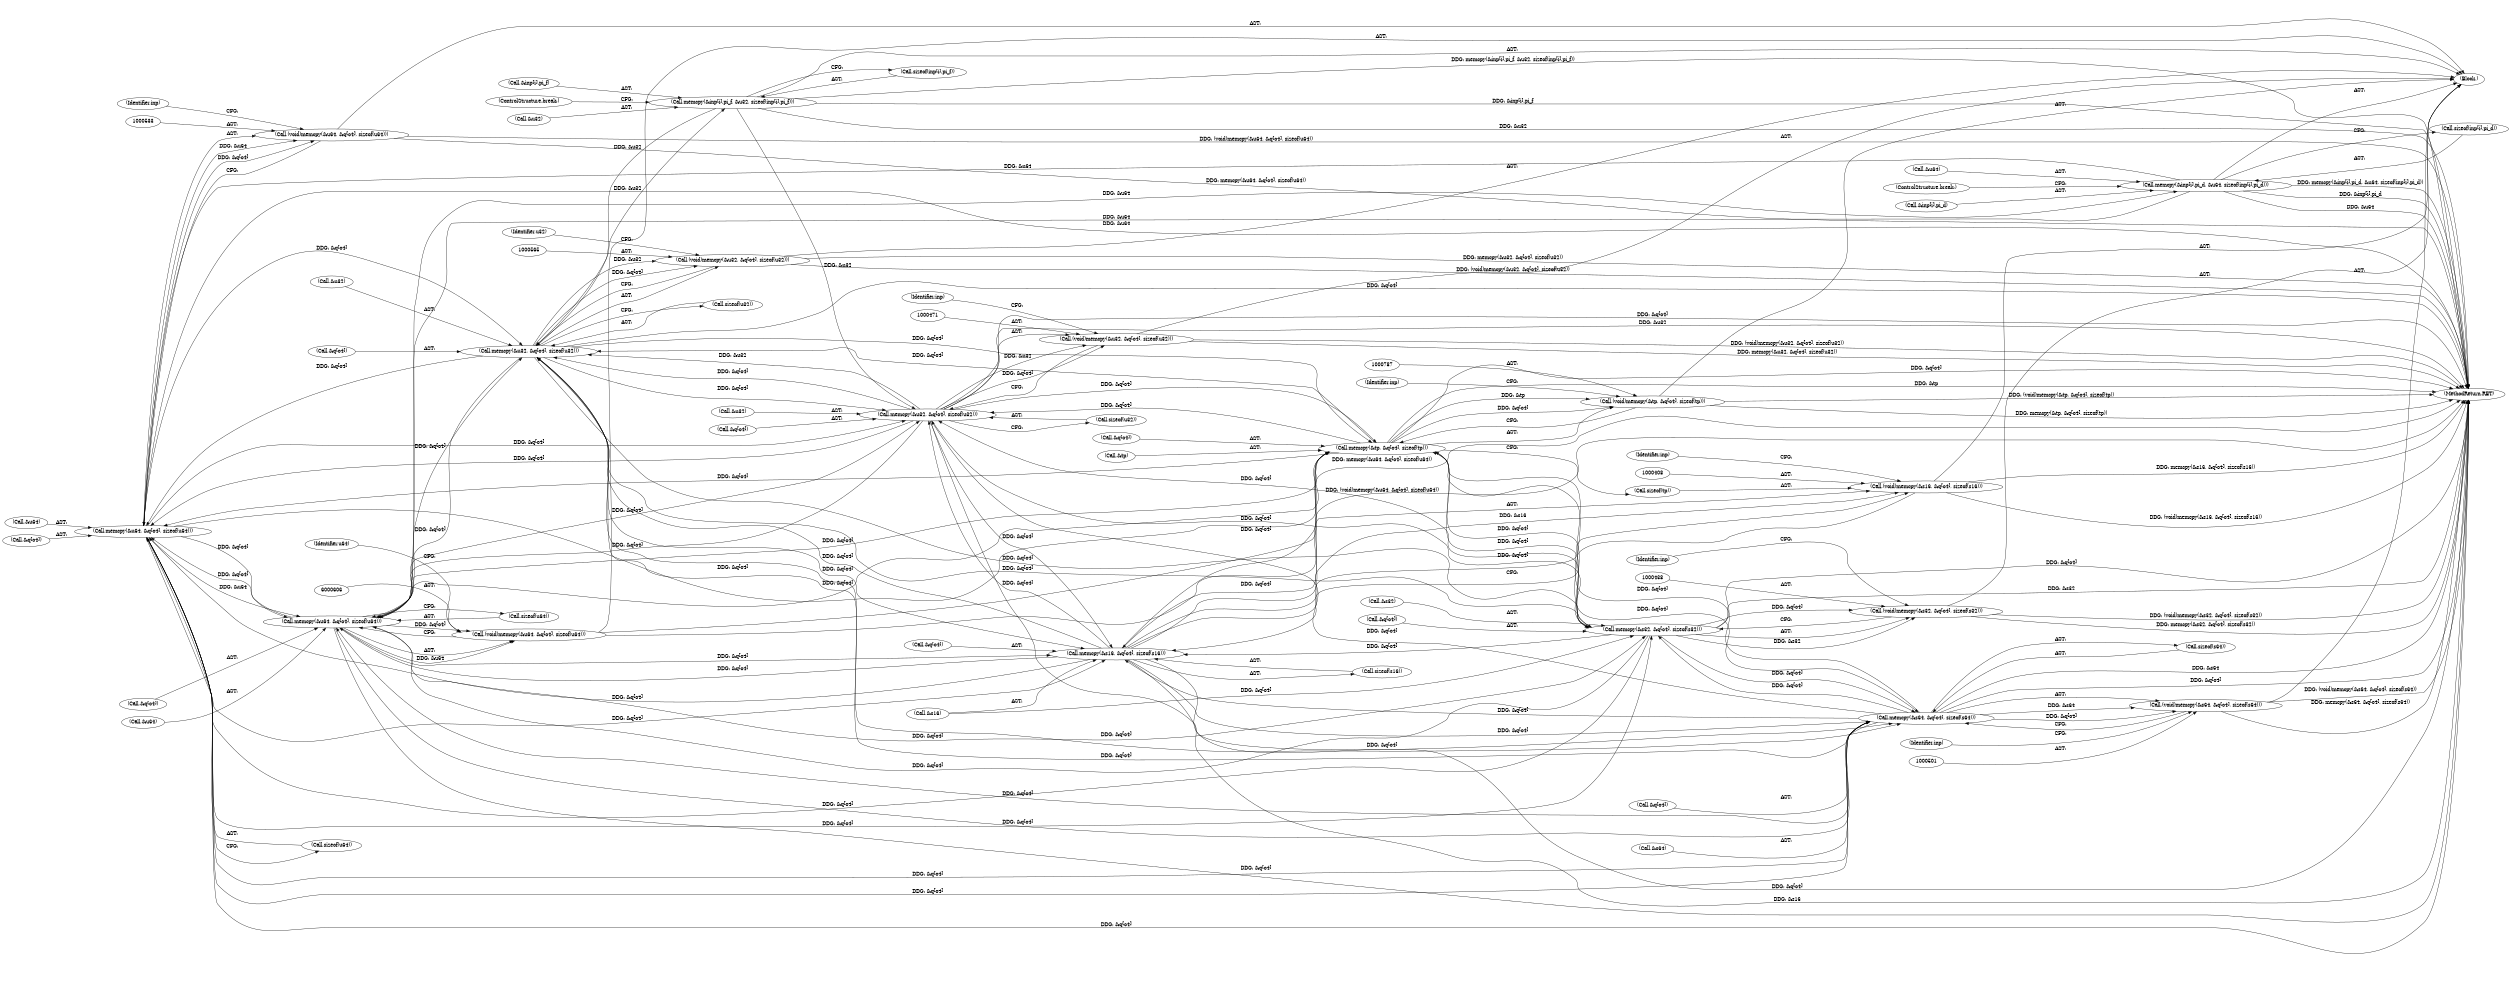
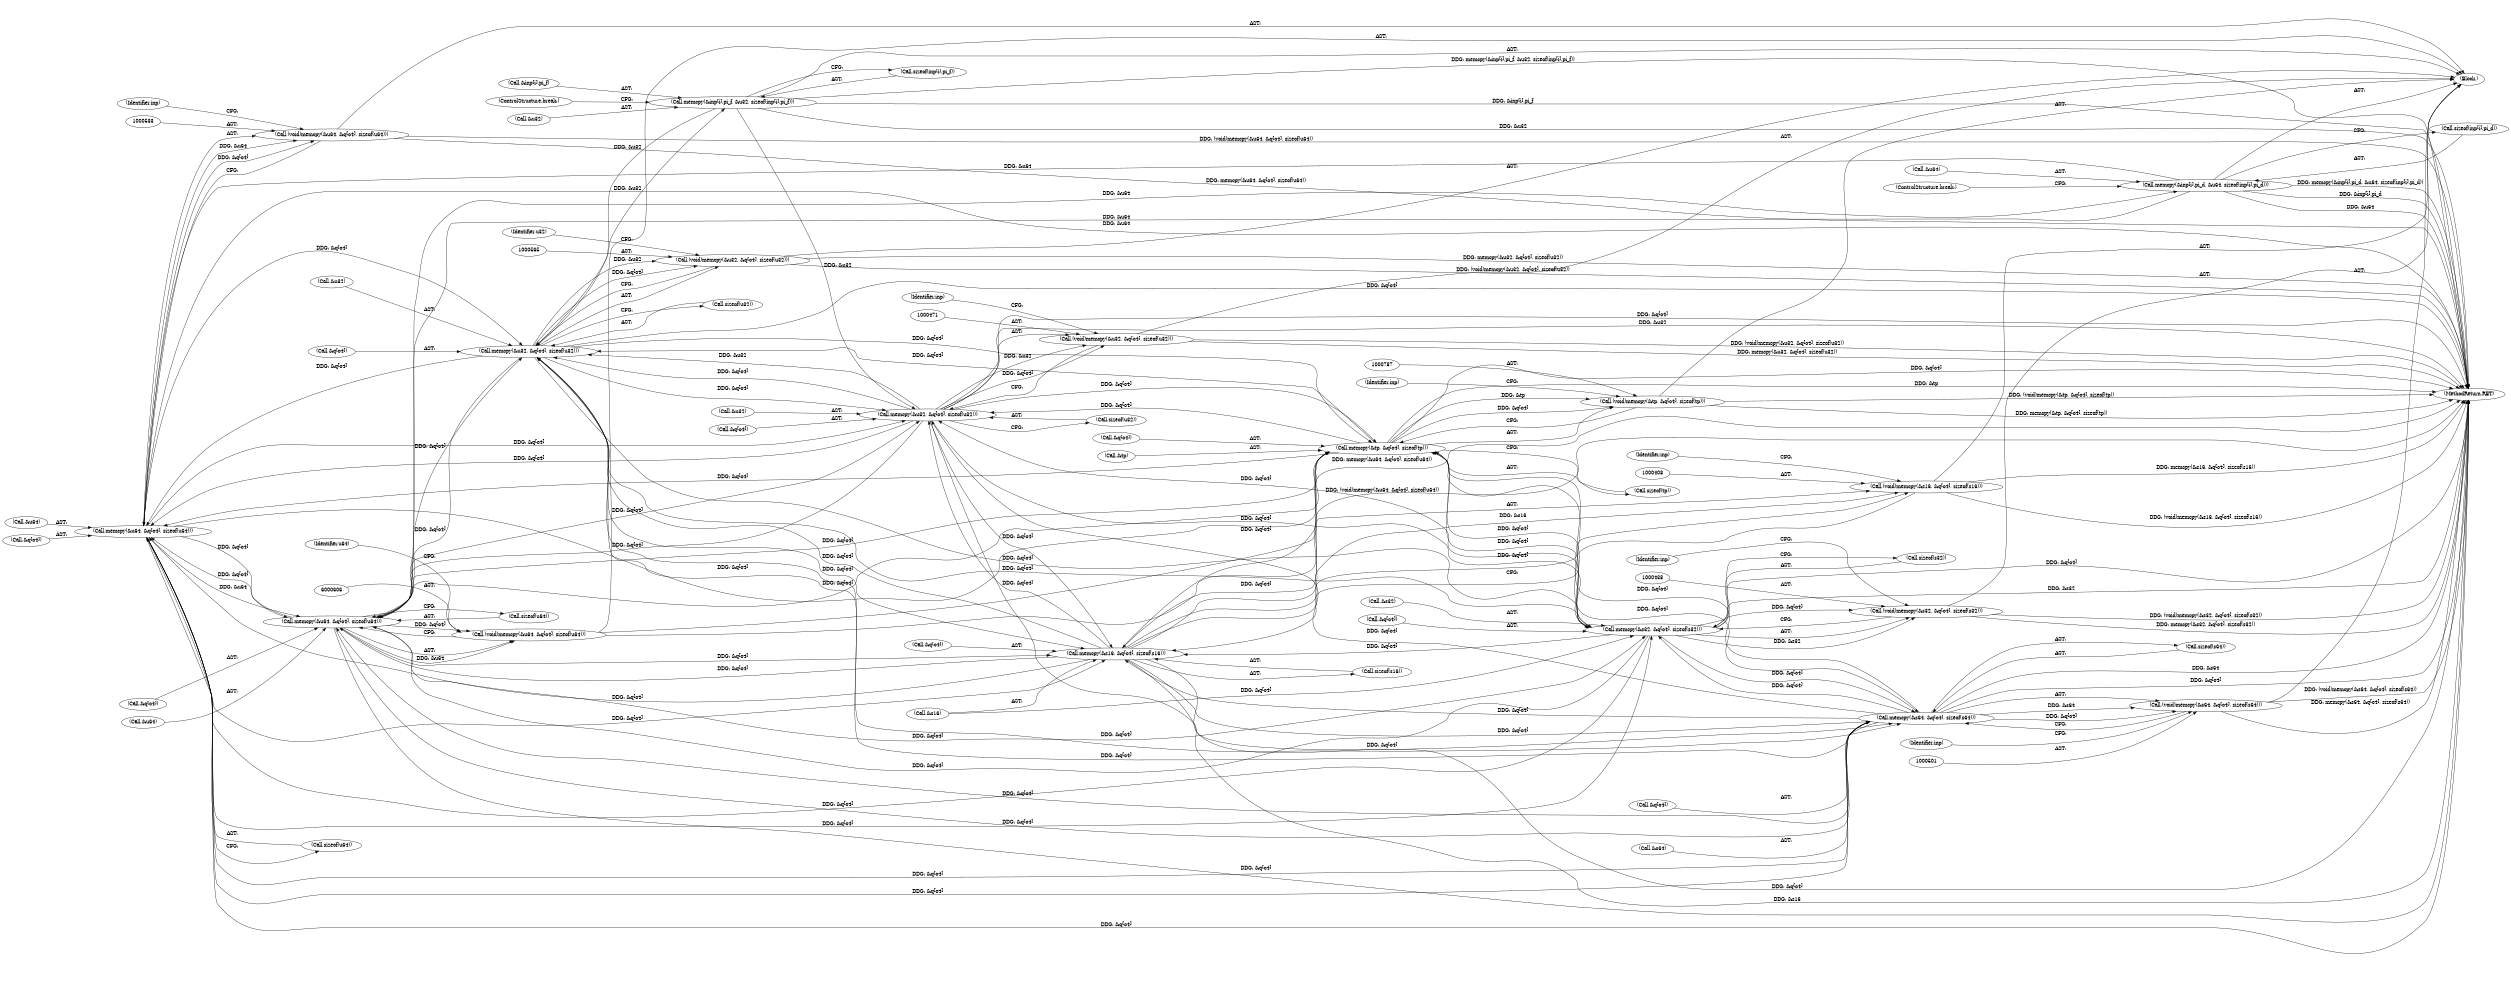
node "(Call,&inp[i].pi_d)": removed
edge "(Call,sizeof(tp))" -> "(Call,(void)memcpy(&s16, &q[o4], sizeof(s16)))": now "(Call,sizeof(tp))" -> "(Call,memcpy(&tp, &q[o4], sizeof(tp)))"
node "(Call,sizeof(s32))": added
